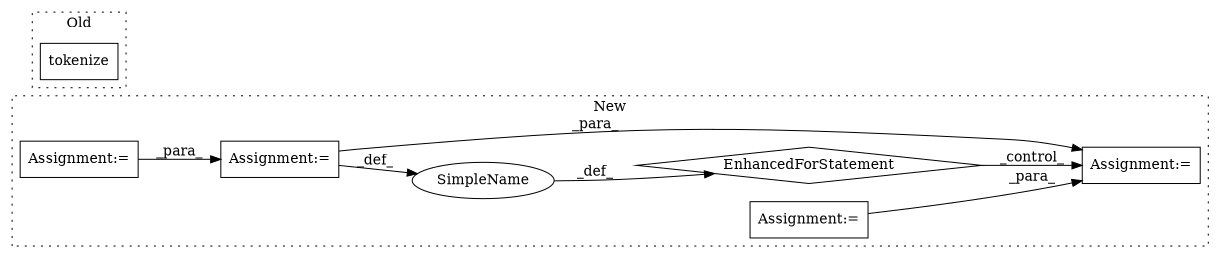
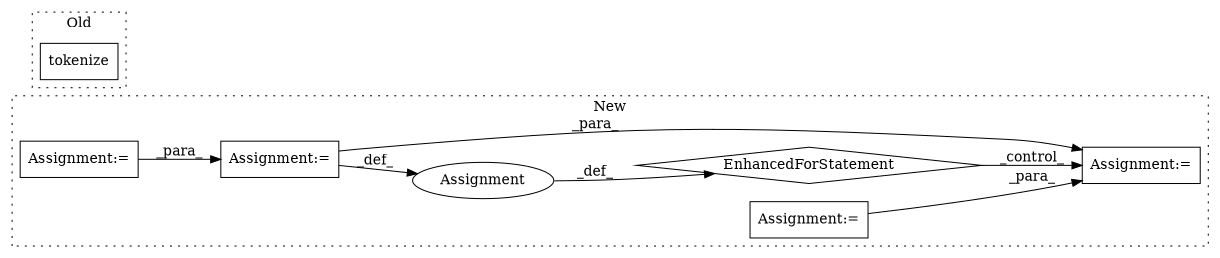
node "SimpleName": label "SimpleName" -> "Assignment"
